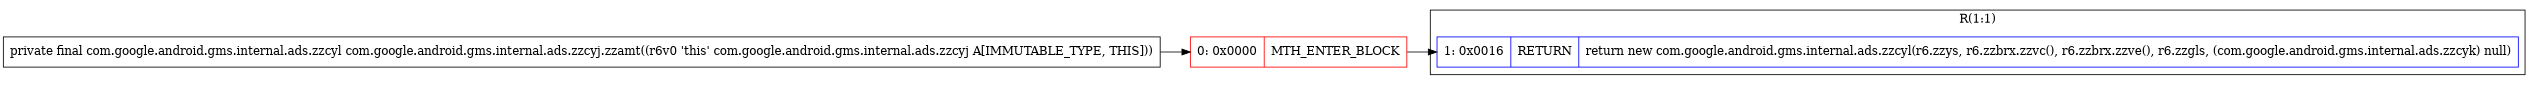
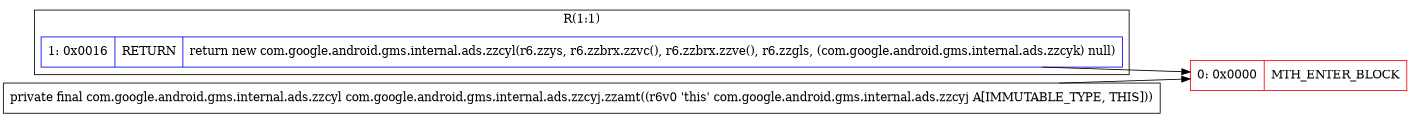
edge "0: 0x0000" -> "1: 0x0016": reversed
